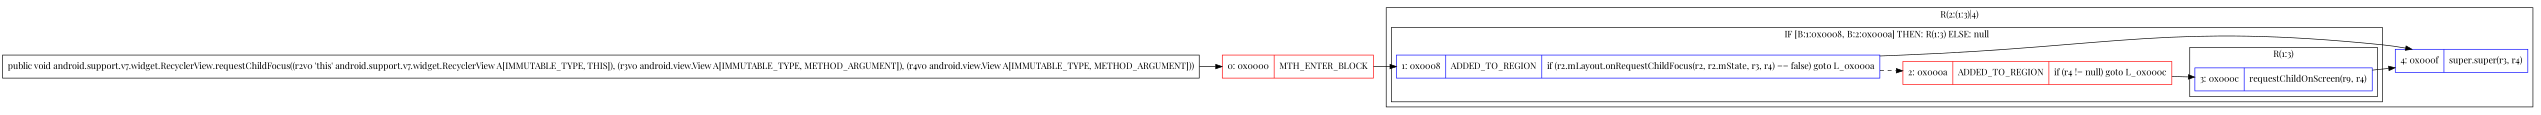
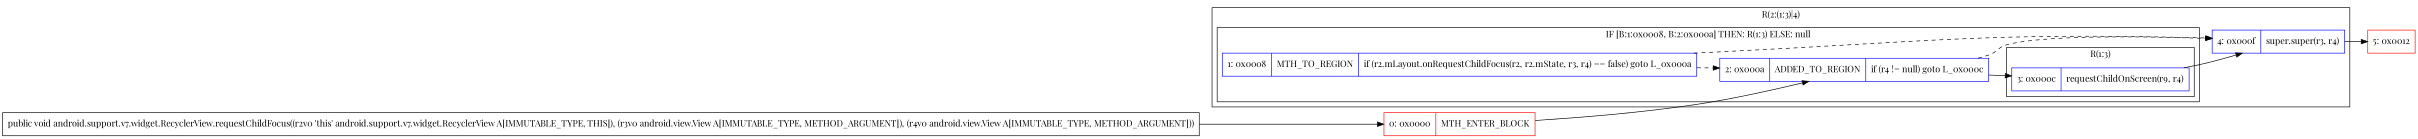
edge "2: 0x000a" -> "4: 0x000f": added
edge "1: 0x0008" -> "4: 0x000f": style solid -> dashed
node "5: 0x0012": added
node "1: 0x0008": text "ADDED_TO_REGION" -> "MTH_TO_REGION"
edge "0: 0x0000" -> "1: 0x0008": now "0: 0x0000" -> "2: 0x000a"
node "2: 0x000a": color red -> blue
